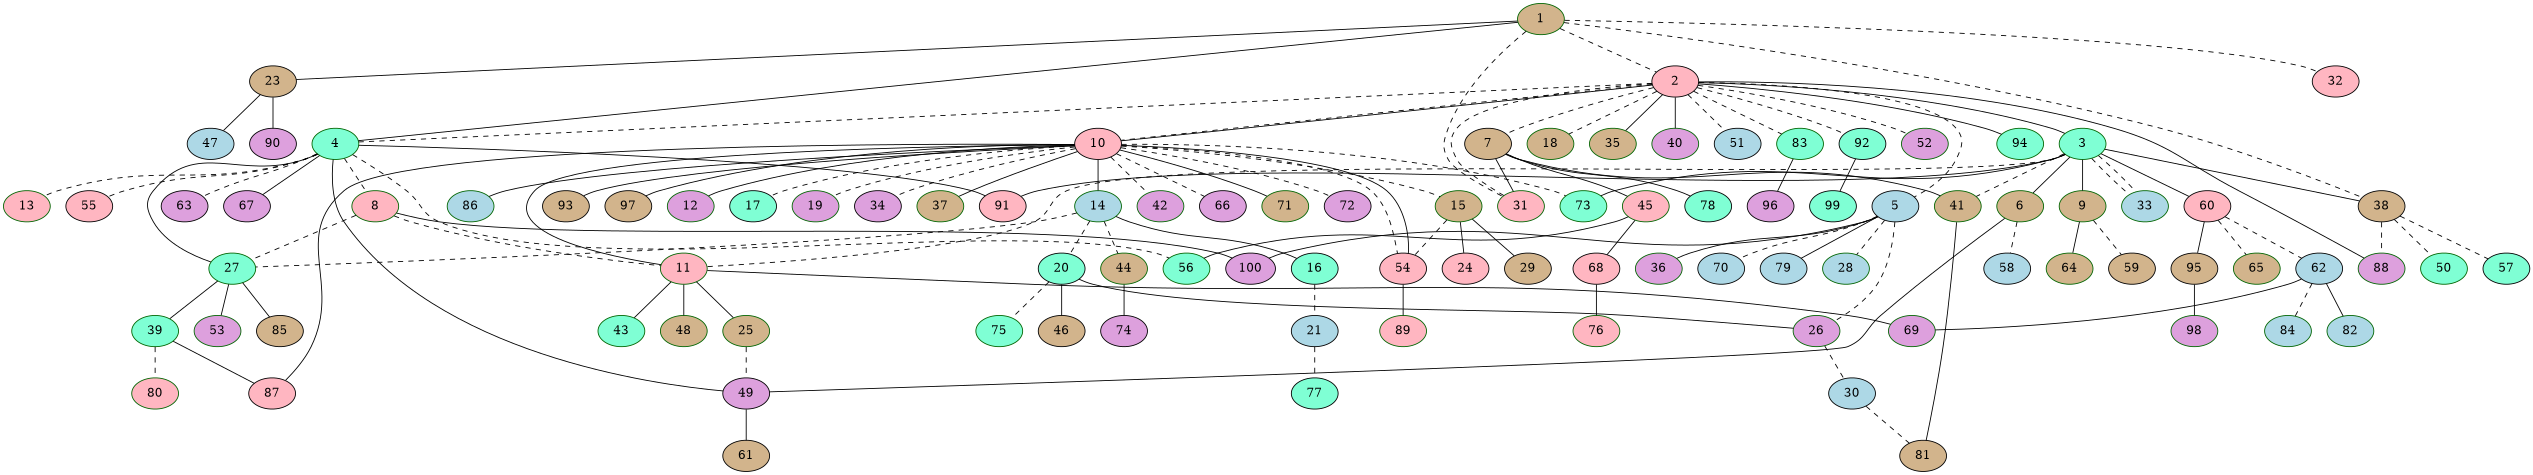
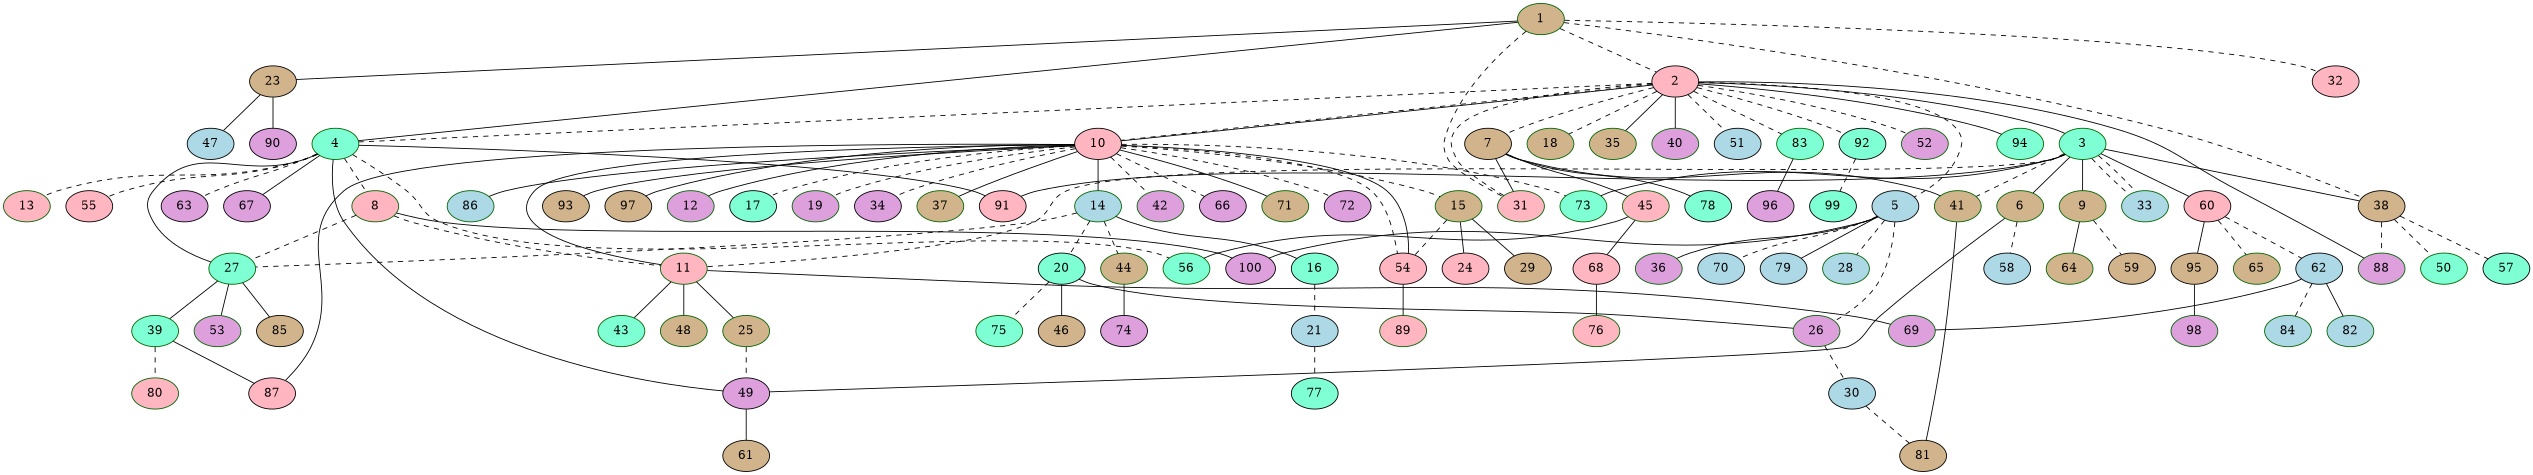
edge "92" -- "99": style solid -> dashed
